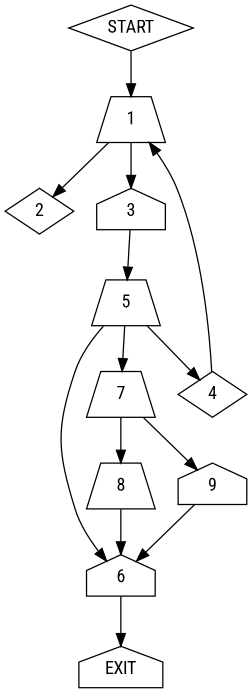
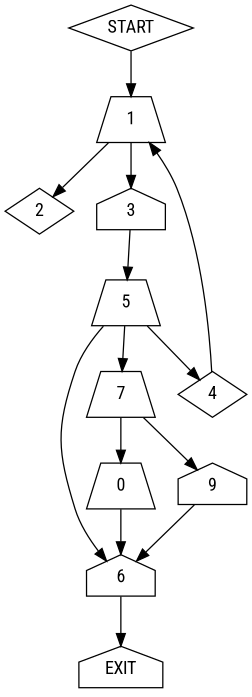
node "8": label "8" -> "0"
